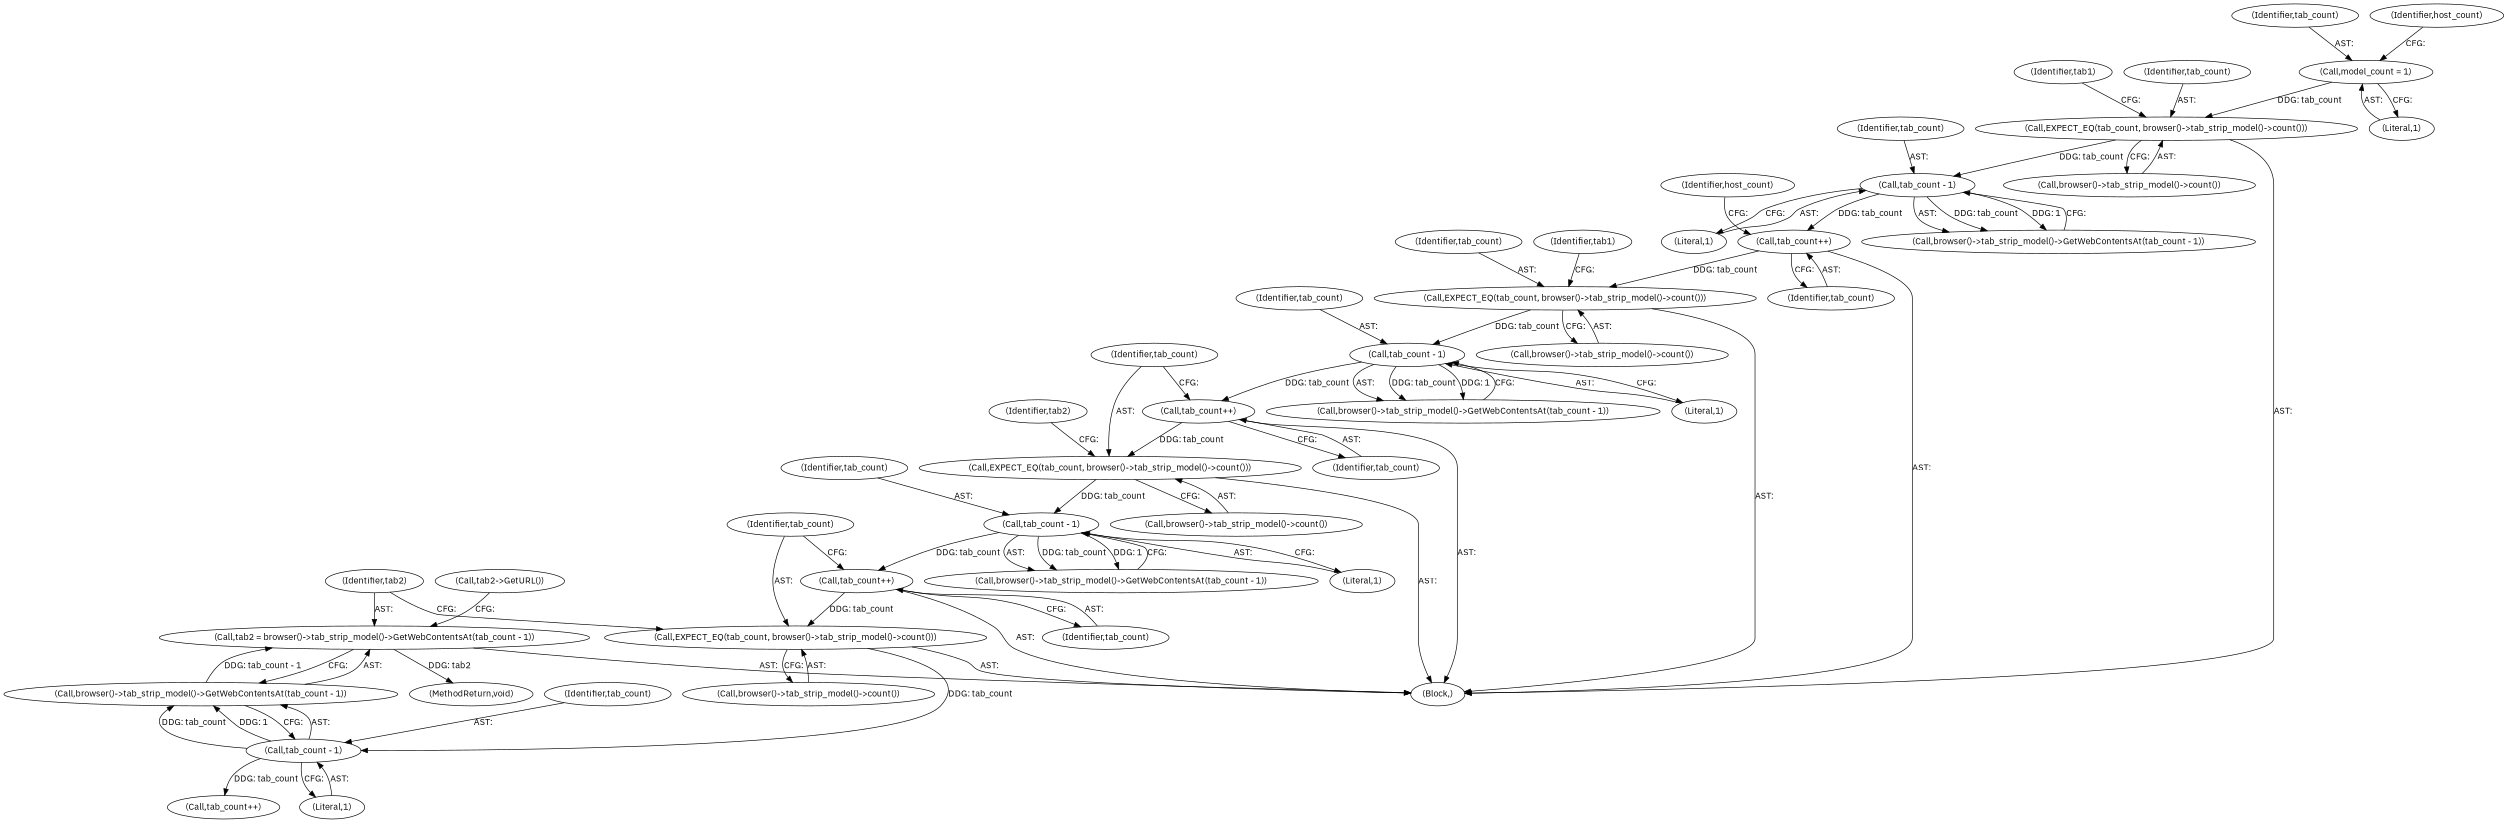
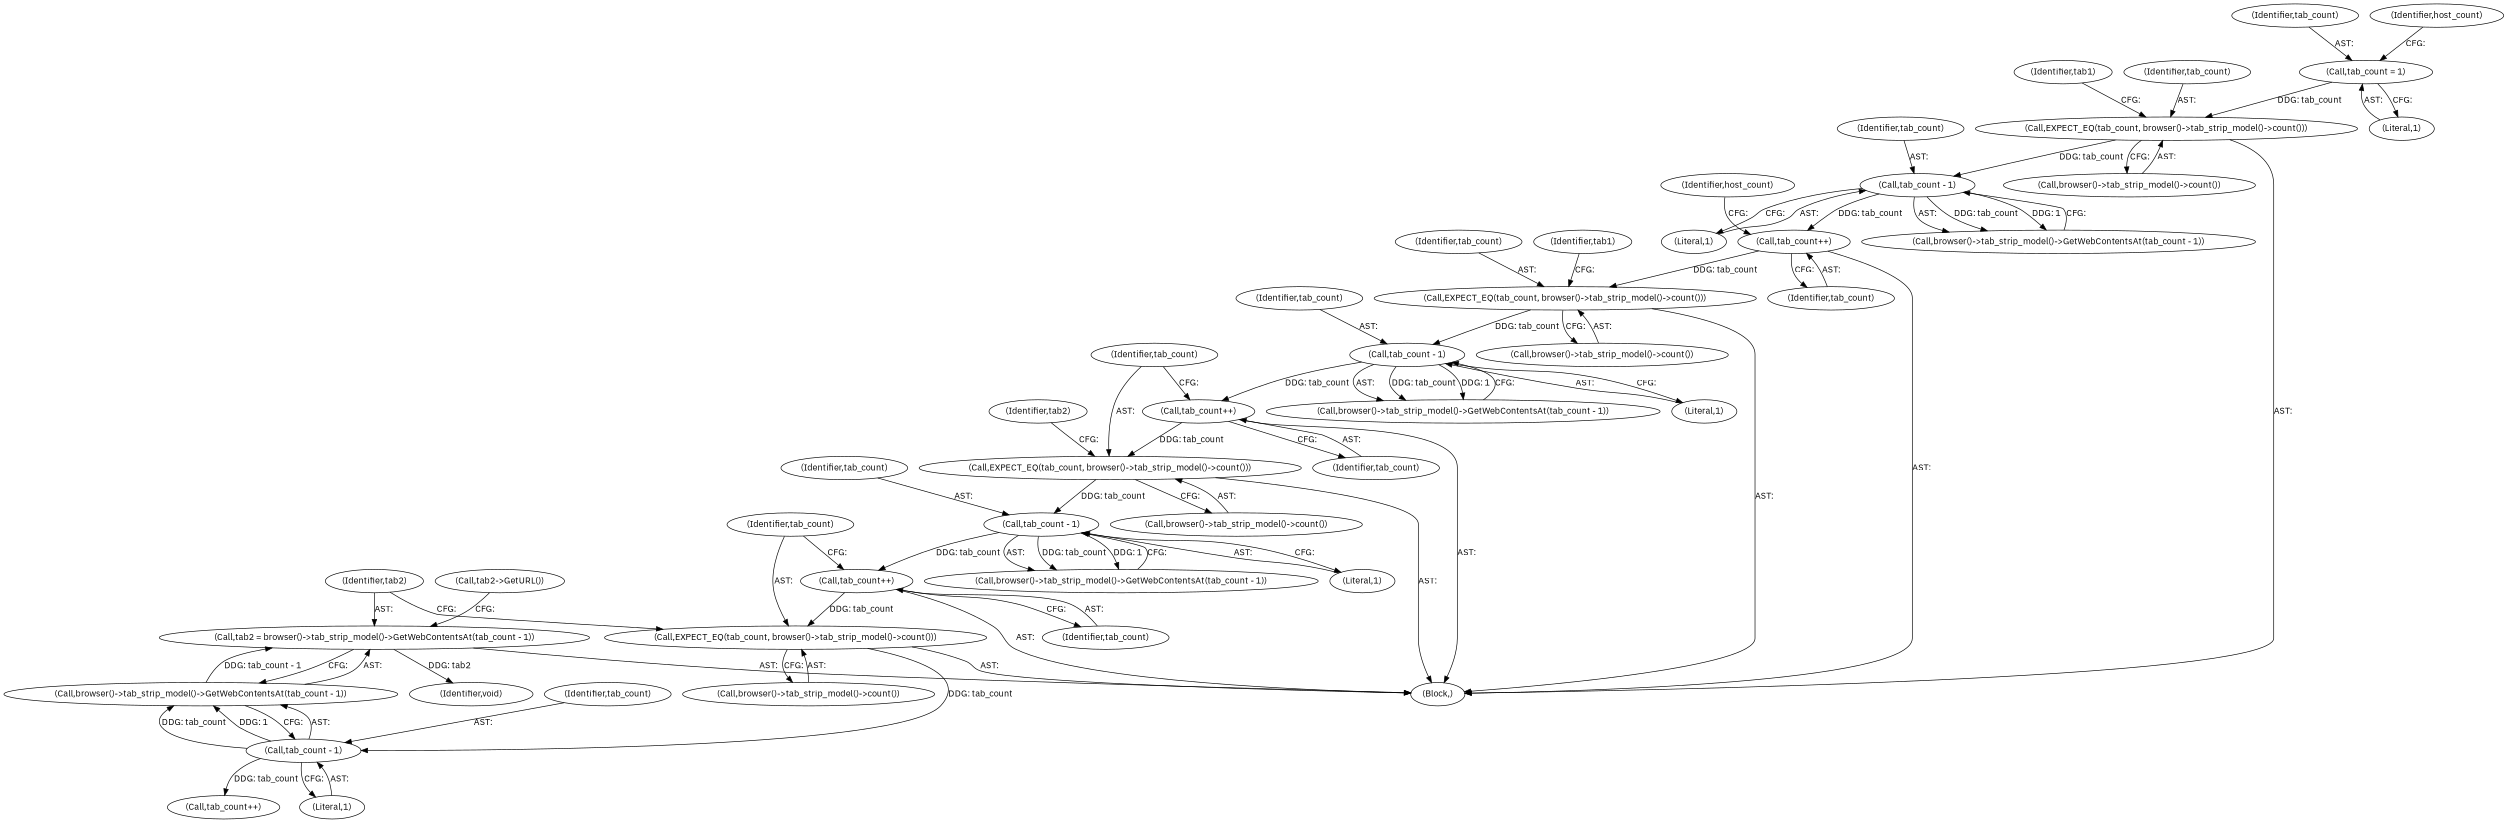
node "(Call,model_count = 1)": label "(Call,model_count = 1)" -> "(Call,tab_count = 1)"
node "(MethodReturn,void)": label "(MethodReturn,void)" -> "(Identifier,void)"
